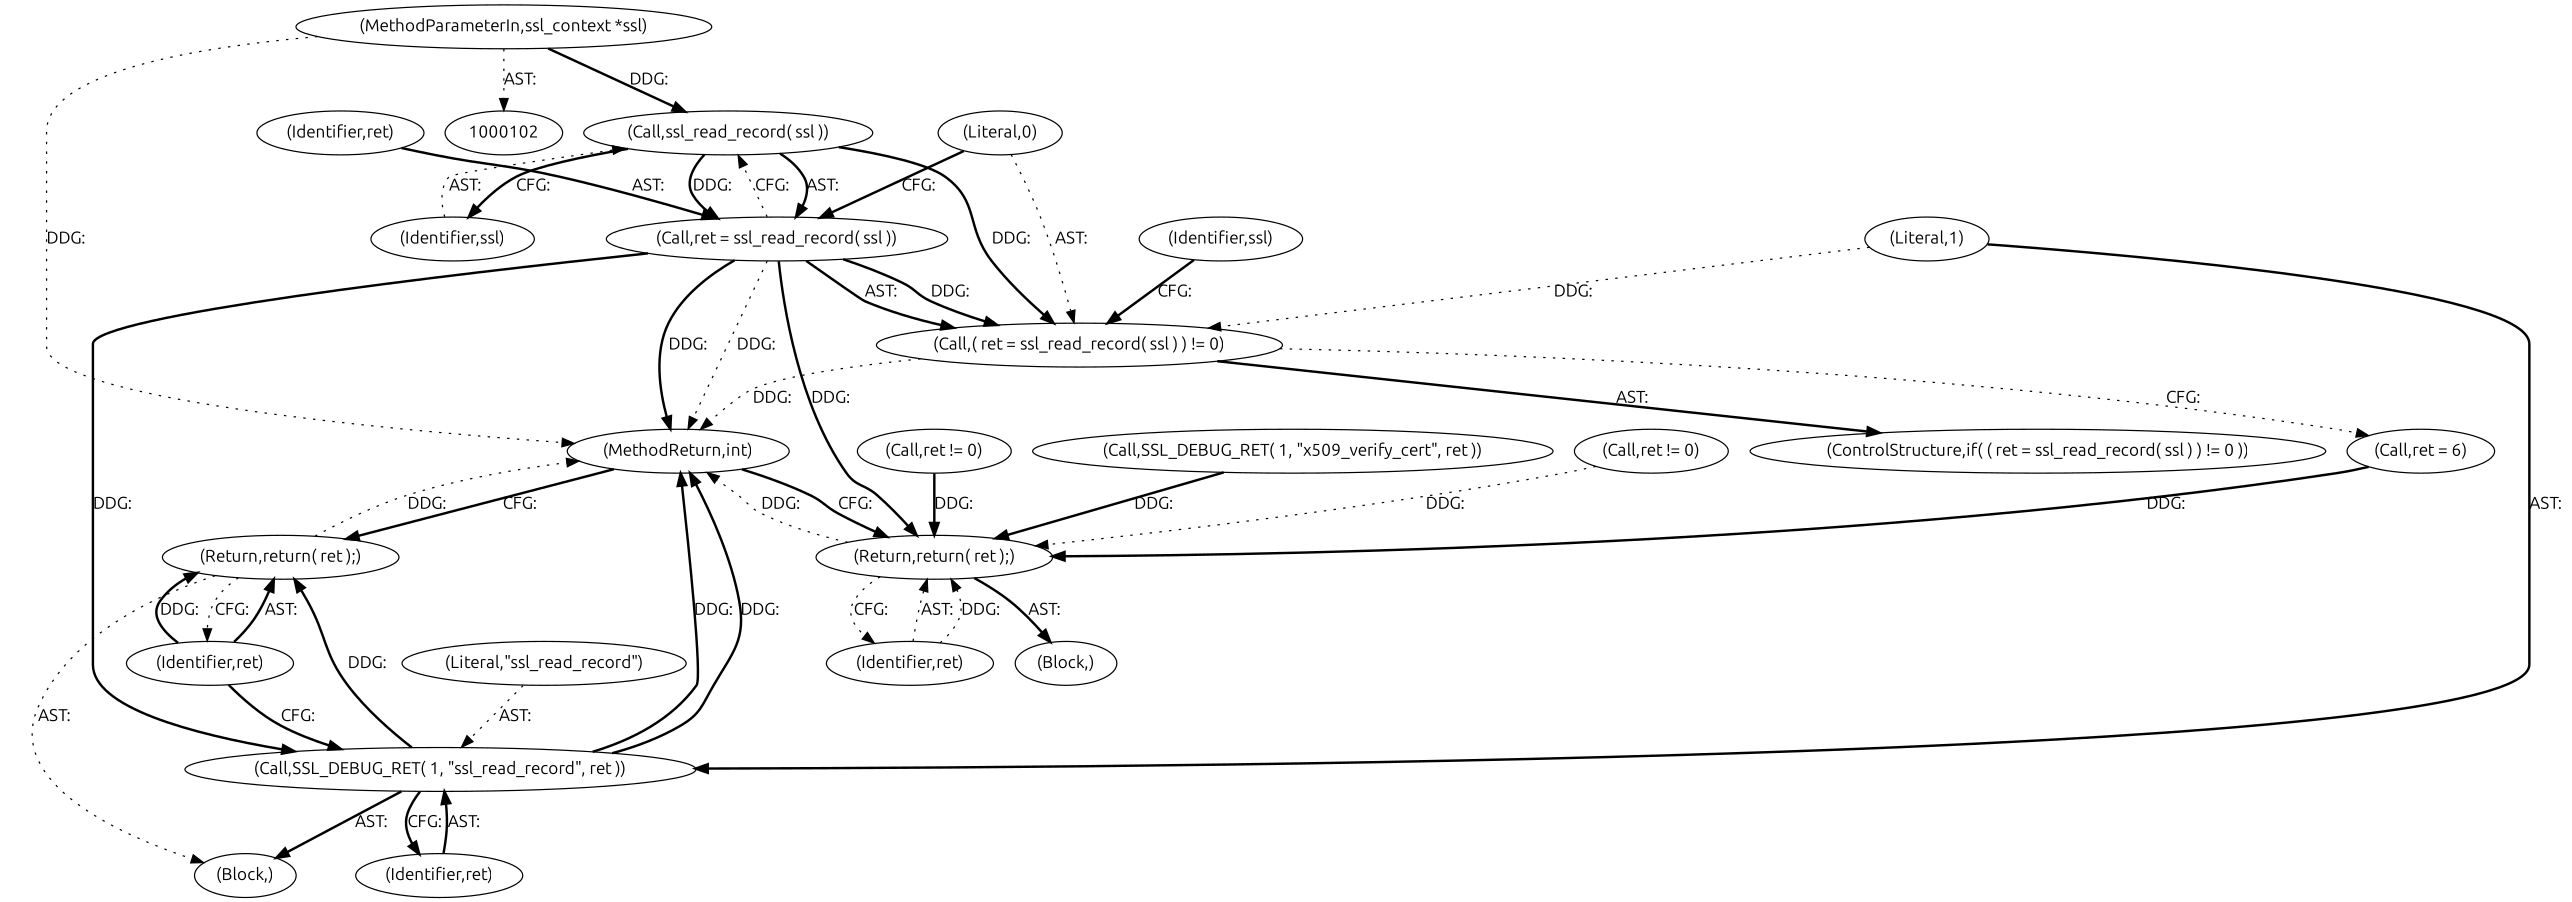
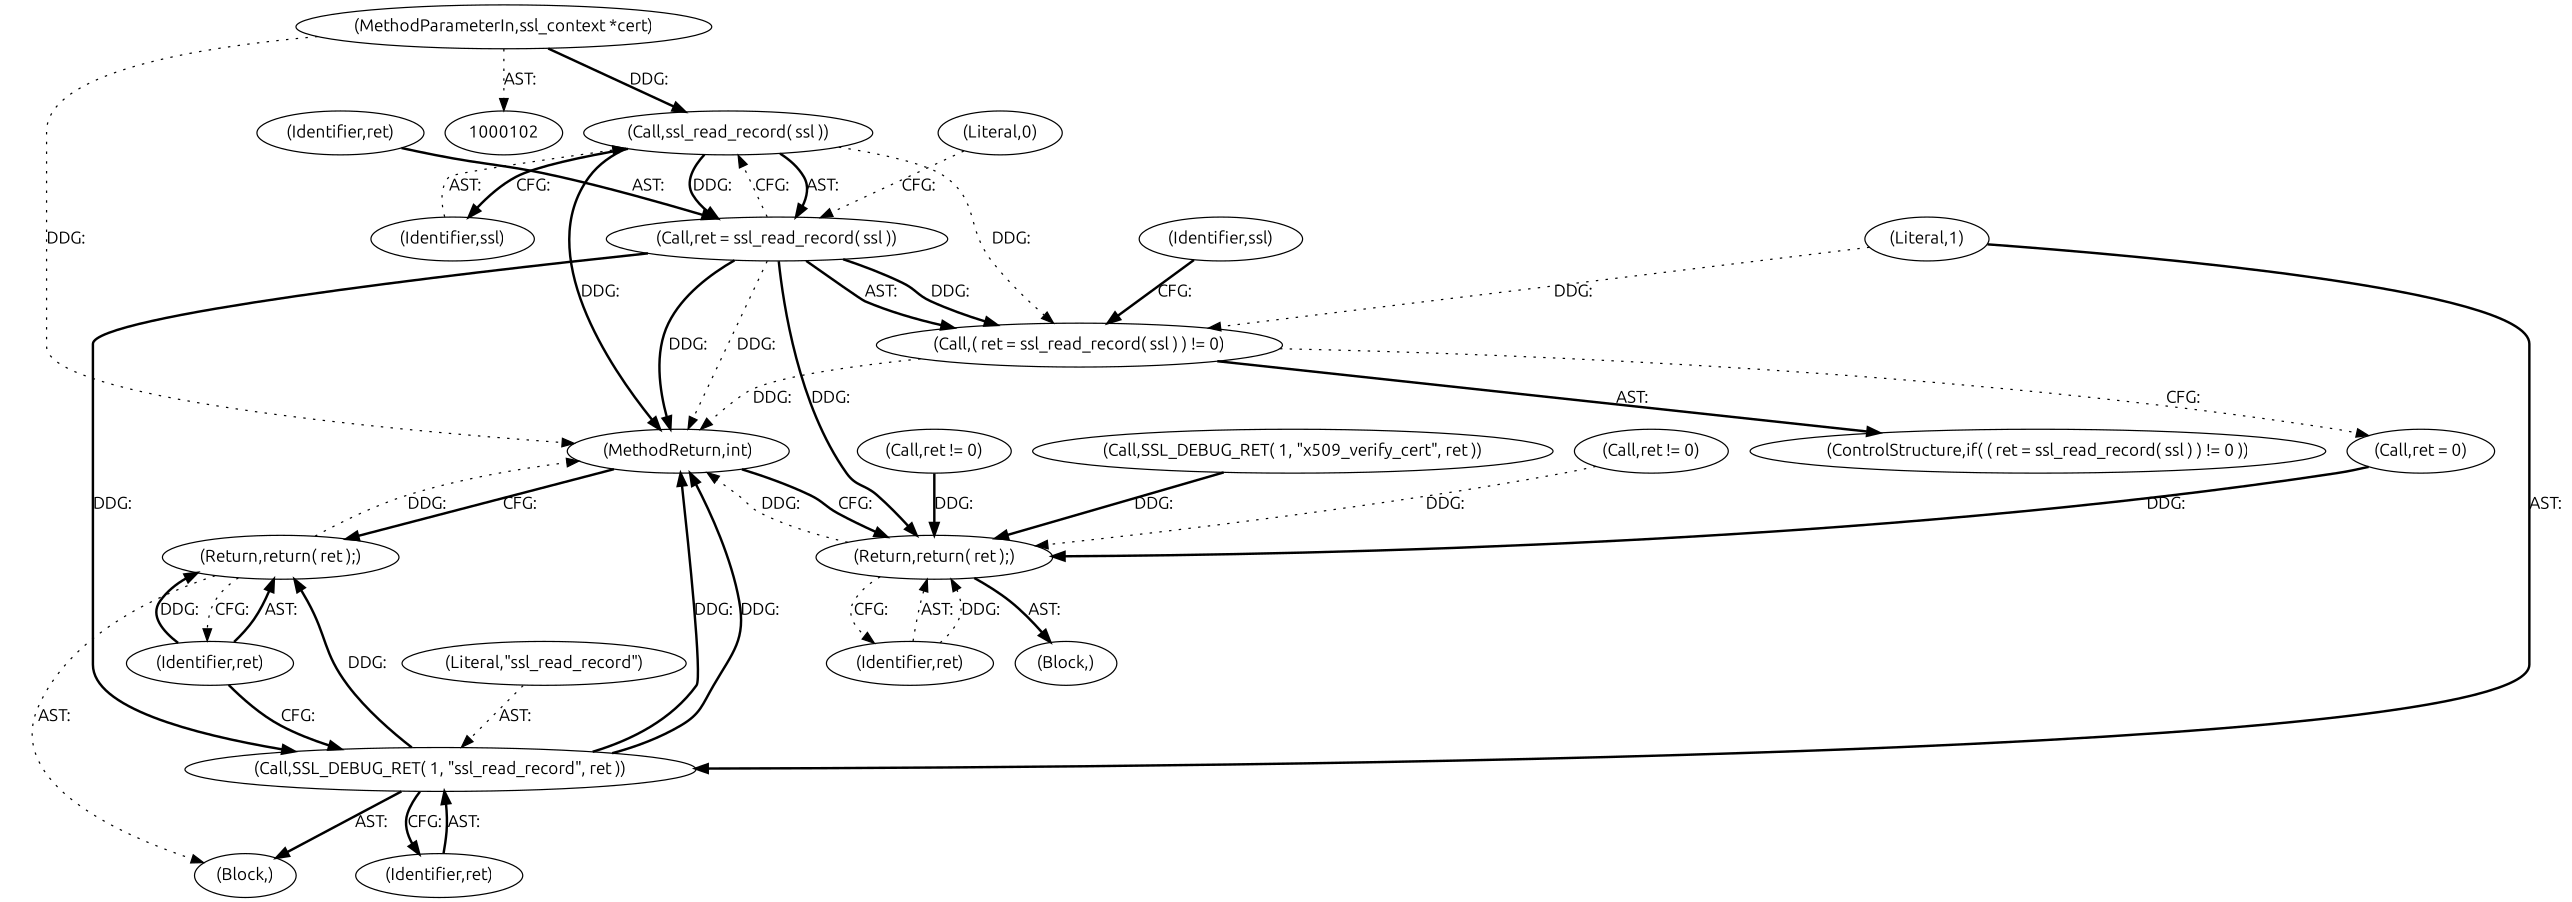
node "(MethodParameterIn,ssl_context *ssl)": label "(MethodParameterIn,ssl_context *ssl)" -> "(MethodParameterIn,ssl_context *cert)"
edge "(Literal,0)" -> "(Call,ret = ssl_read_record( ssl ))": style bold -> dotted
edge "(Call,ssl_read_record( ssl ))" -> "(Call,( ret = ssl_read_record( ssl ) ) != 0)": style bold -> dotted
edge "(Literal,0)" -> "(Call,( ret = ssl_read_record( ssl ) ) != 0)": removed, label "AST:"
edge "(Call,ssl_read_record( ssl ))" -> "(MethodReturn,int)": added, label "DDG:"
node "(Call,ret = 6)": label "(Call,ret = 6)" -> "(Call,ret = 0)"
